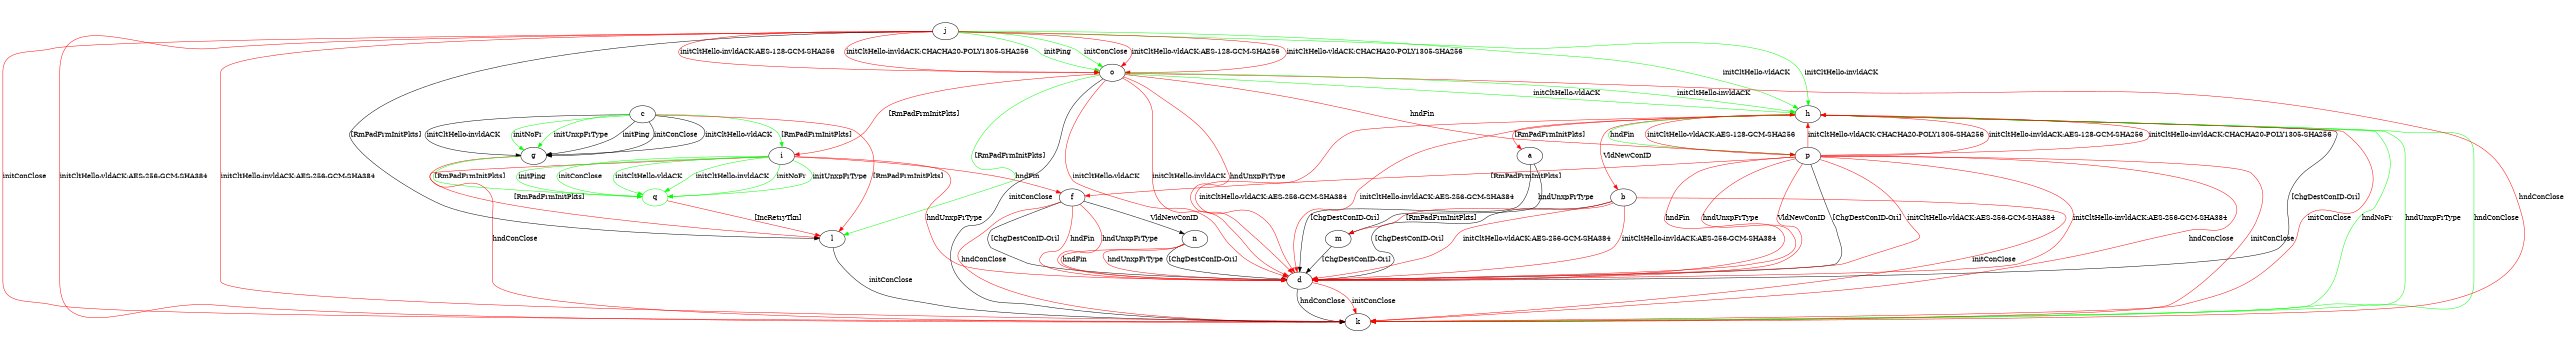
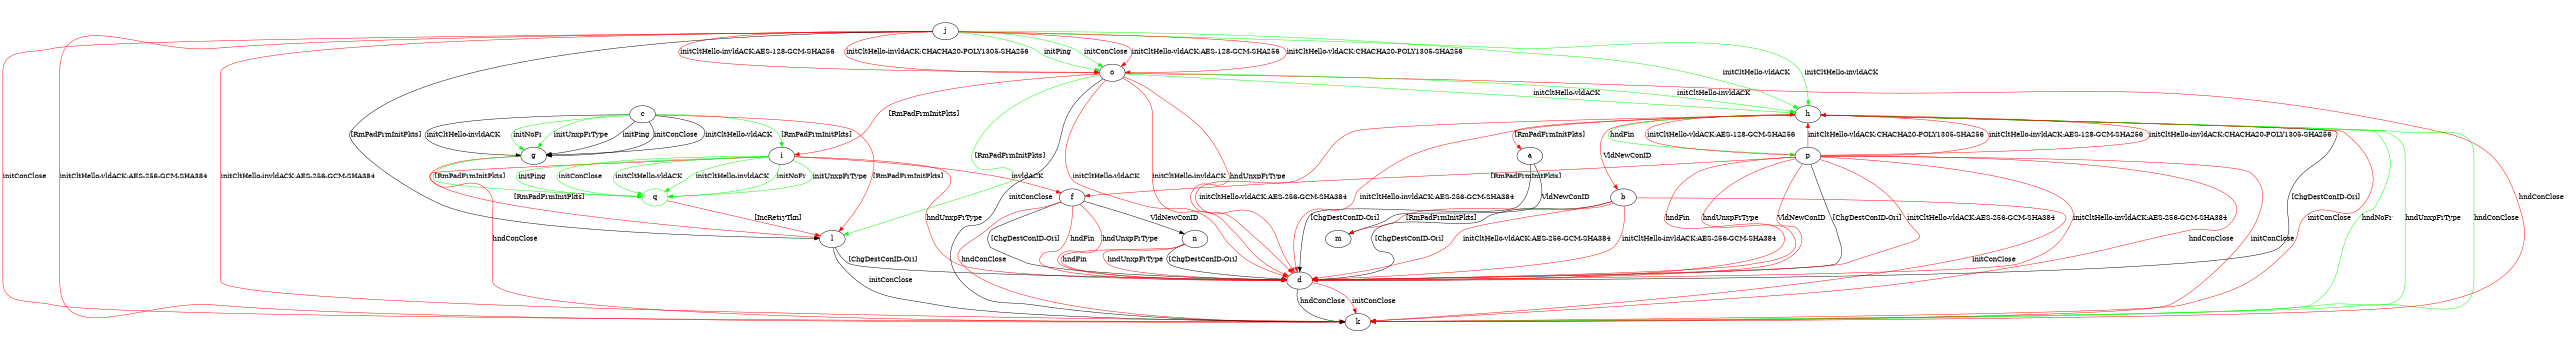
edge "o" -> "p": removed, label "hndFin"
edge "i" -> "f": label "hndFin " -> "invldACK "
edge "a" -> "m": label "hndUnxpFrType " -> "VldNewConID "
edge "m" -> "d": now "l" -> "d"
